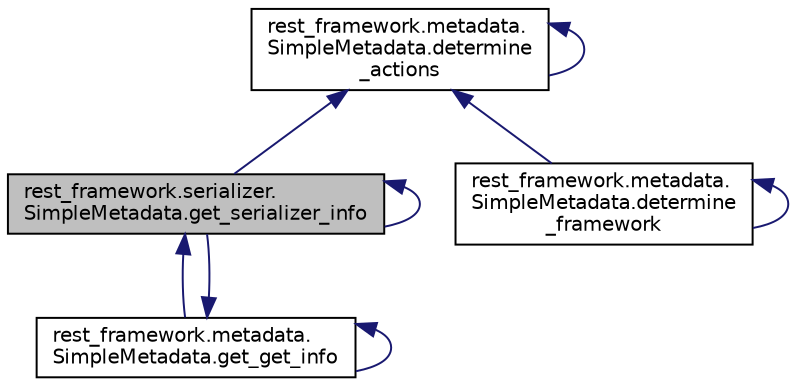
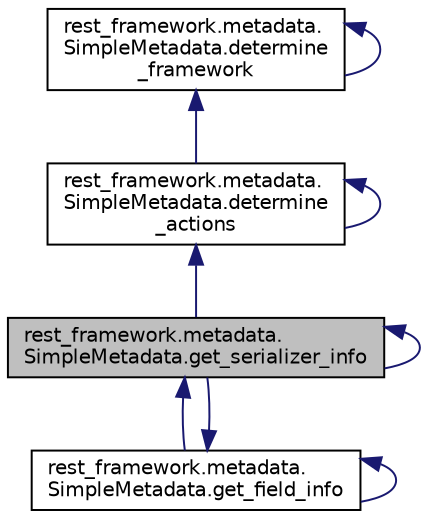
edge "rest_framework.metadata. SimpleMetadata.determine _framework" -> "rest_framework.metadata. SimpleMetadata.determine _actions": reversed
node "rest_framework.serializer. SimpleMetadata.get_serializer_info": label "rest_framework.serializer. SimpleMetadata.get_serializer_info" -> "rest_framework.metadata. SimpleMetadata.get_serializer_info"
node "rest_framework.metadata. SimpleMetadata.get_get_info": label "rest_framework.metadata. SimpleMetadata.get_get_info" -> "rest_framework.metadata. SimpleMetadata.get_field_info"
